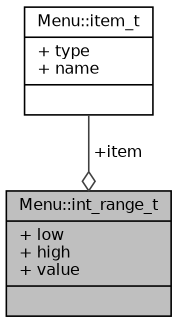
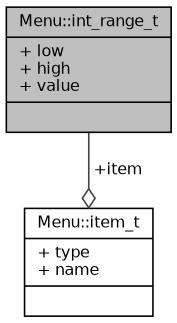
edge "Menu::item_t" -> "Menu::int_range_t": reversed
